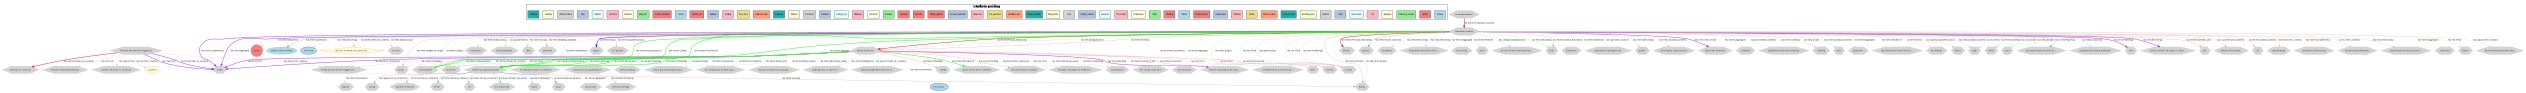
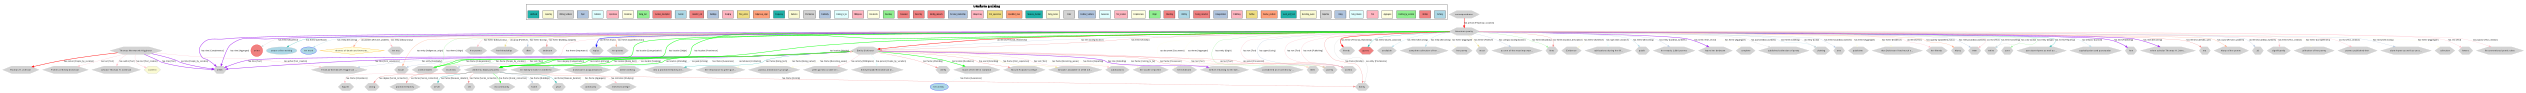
node "guests": fillcolor lightgray -> lightcoral
edge "Emily Dickinson" -> "into a prominent family wit...": color lightgreen -> lightseagreen
edge "Emily Dickinson" -> "her writing": now "much of her life in isolation" -> "her writing"
